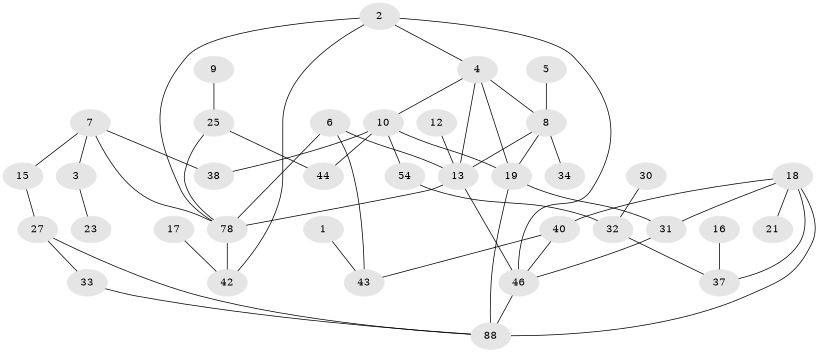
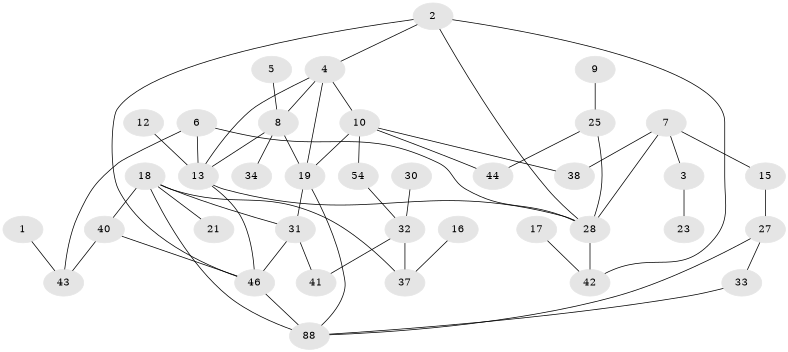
node "78": label "78" -> "28"
node "41": added
